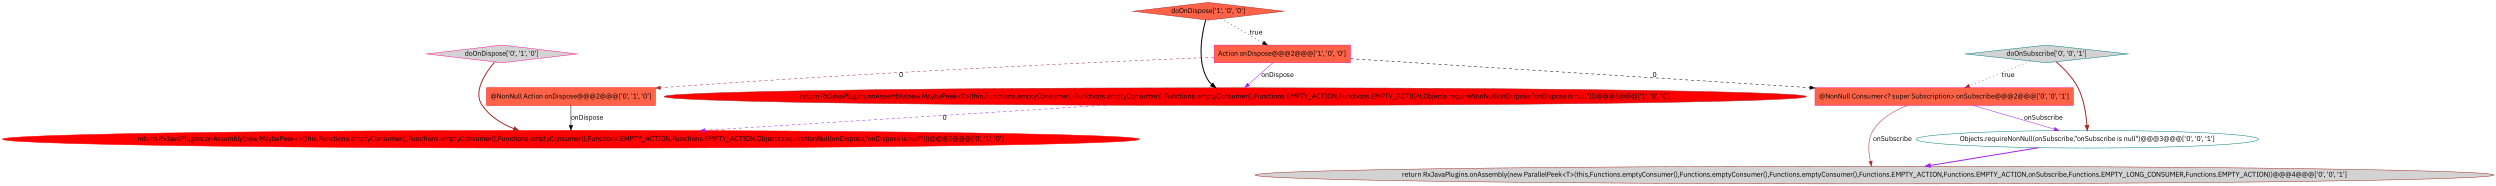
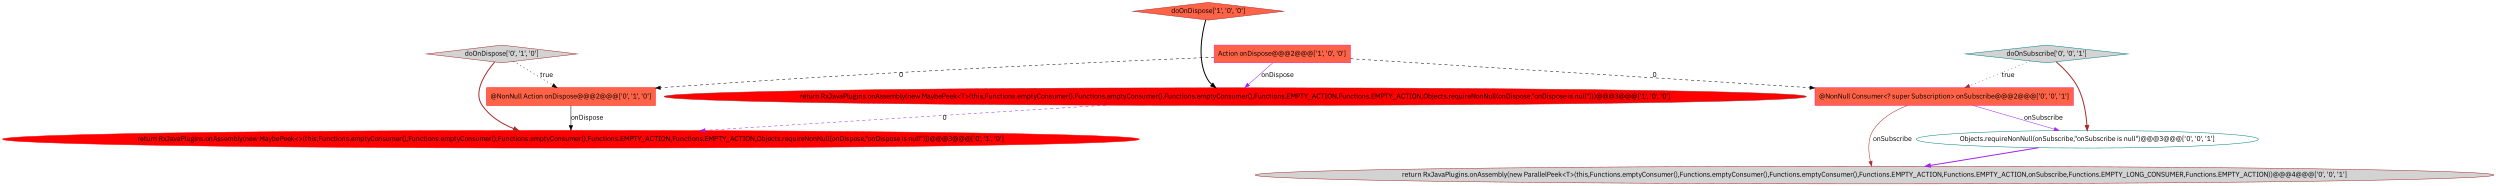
edge "doOnDispose['1', '0', '0']" -> "Action onDispose@@@2@@@['1', '0', '0']": removed, label "true"
node "doOnDispose['0', '1', '0']": color deeppink -> brown
edge "Action onDispose@@@2@@@['1', '0', '0']" -> "@NonNull Action onDispose@@@2@@@['0', '1', '0']": color brown -> black
edge "doOnDispose['0', '1', '0']" -> "@NonNull Action onDispose@@@2@@@['0', '1', '0']": added, label "true"
